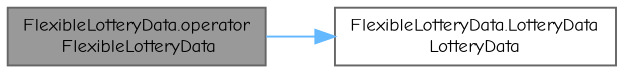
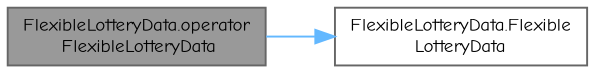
node "FlexibleLotteryData.LotteryData LotteryData": label "FlexibleLotteryData.LotteryData LotteryData" -> "FlexibleLotteryData.Flexible LotteryData"
